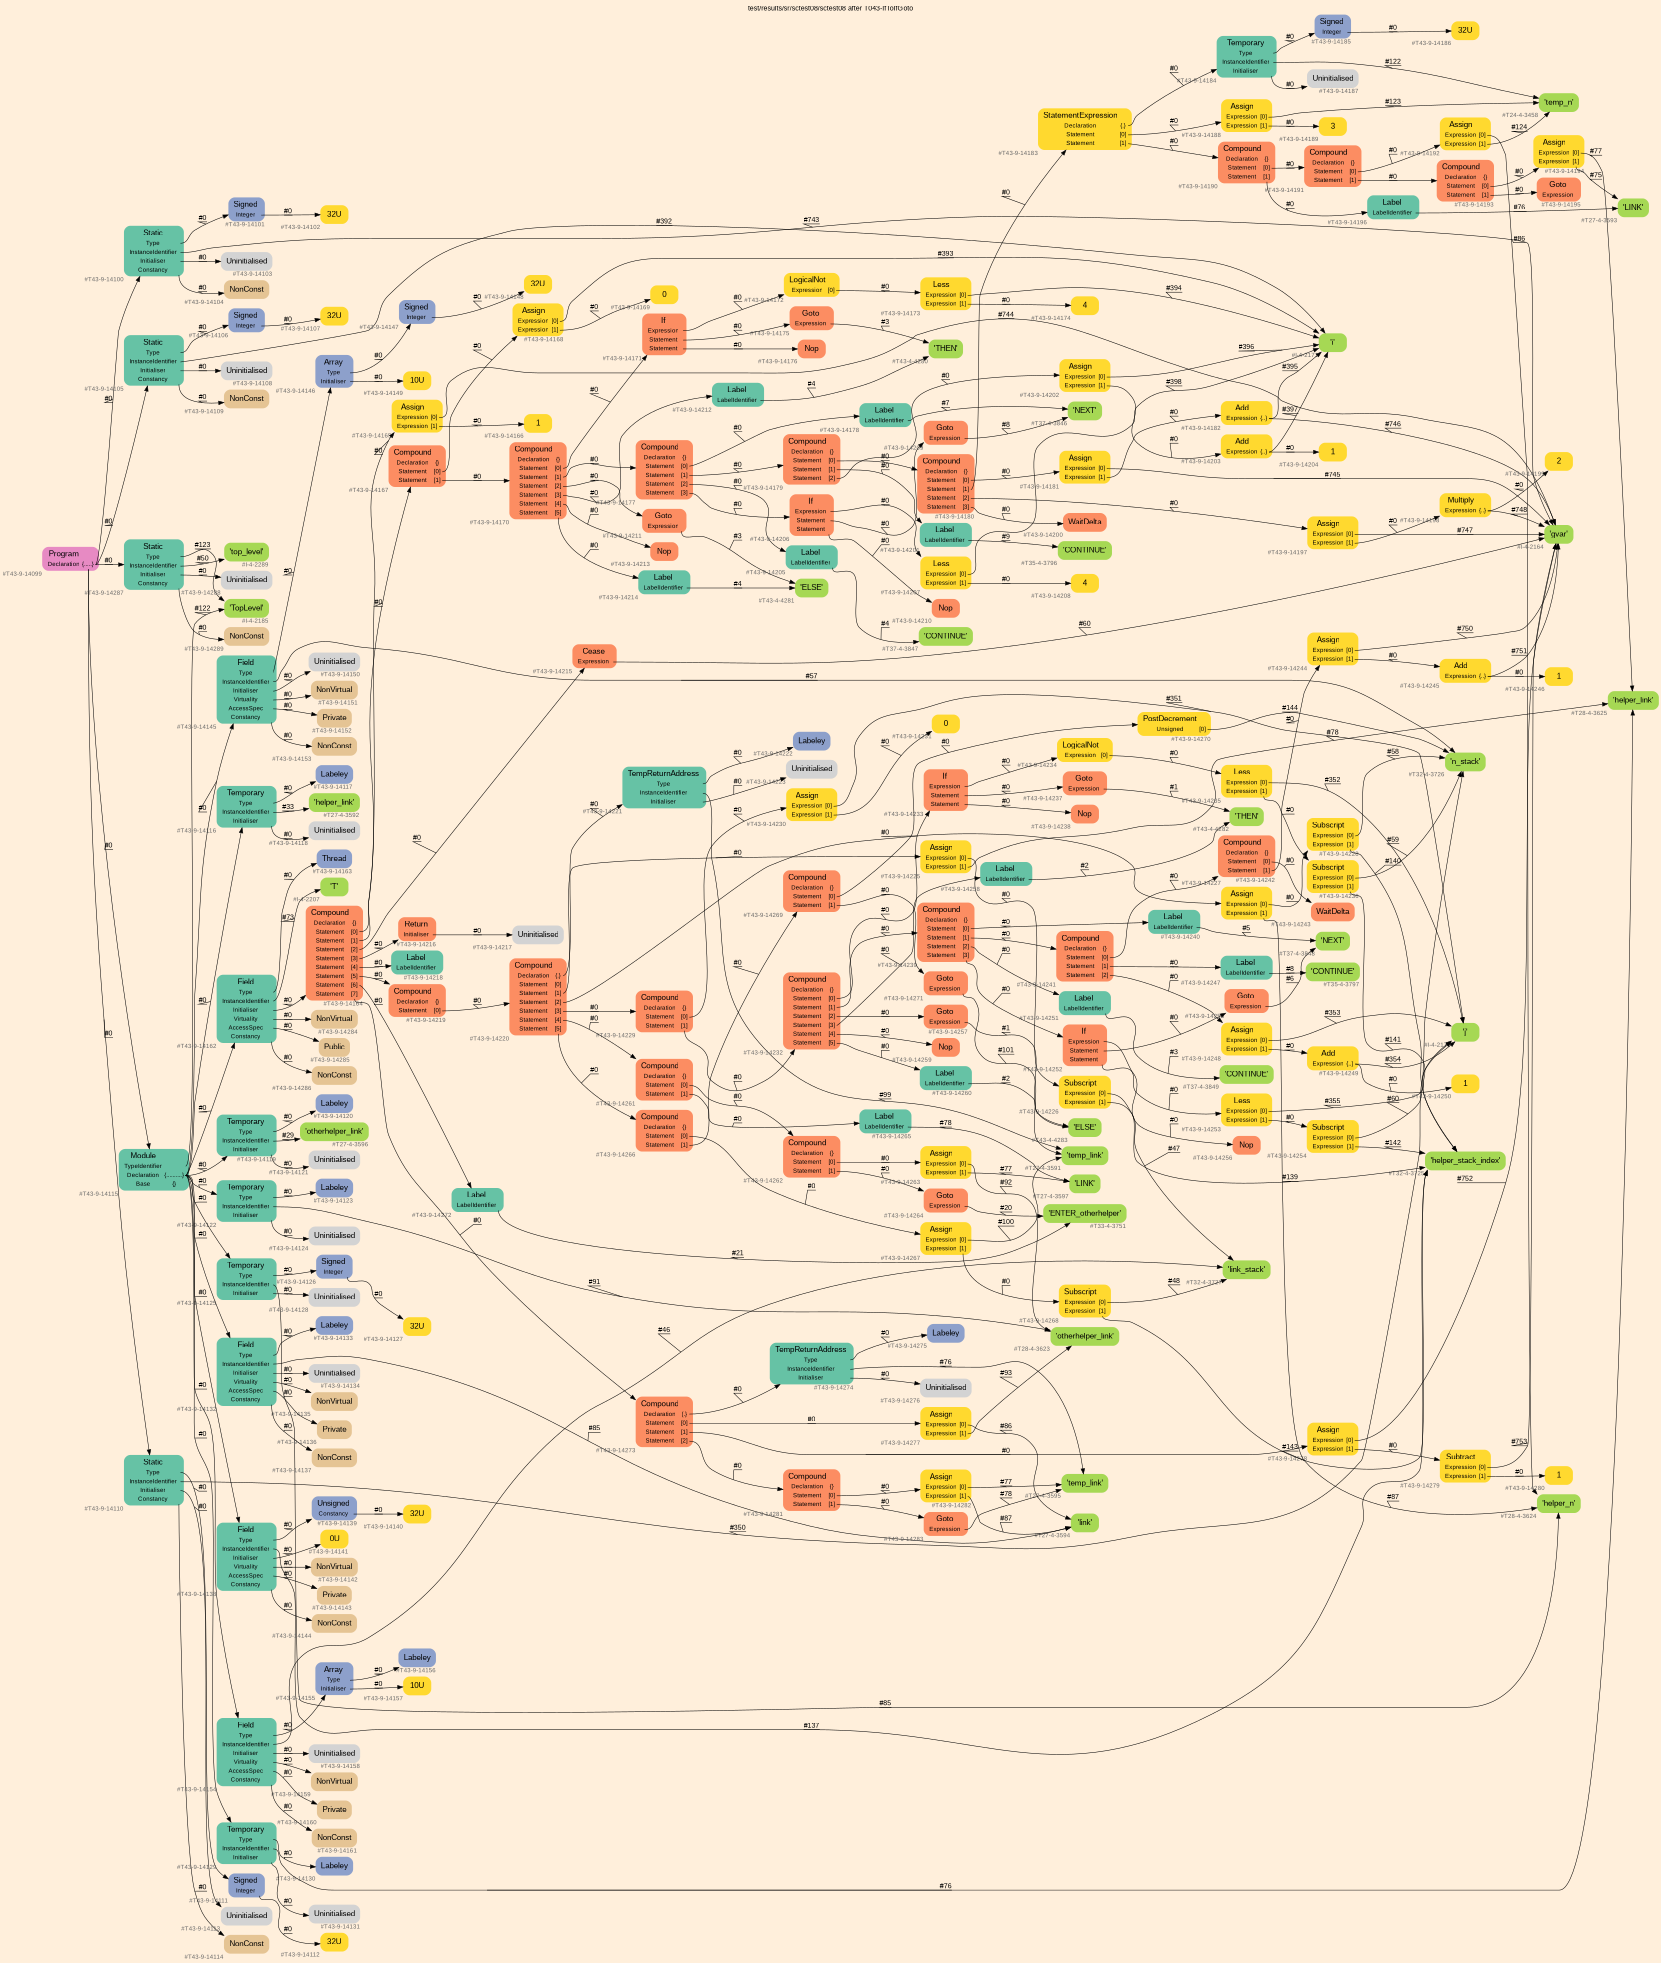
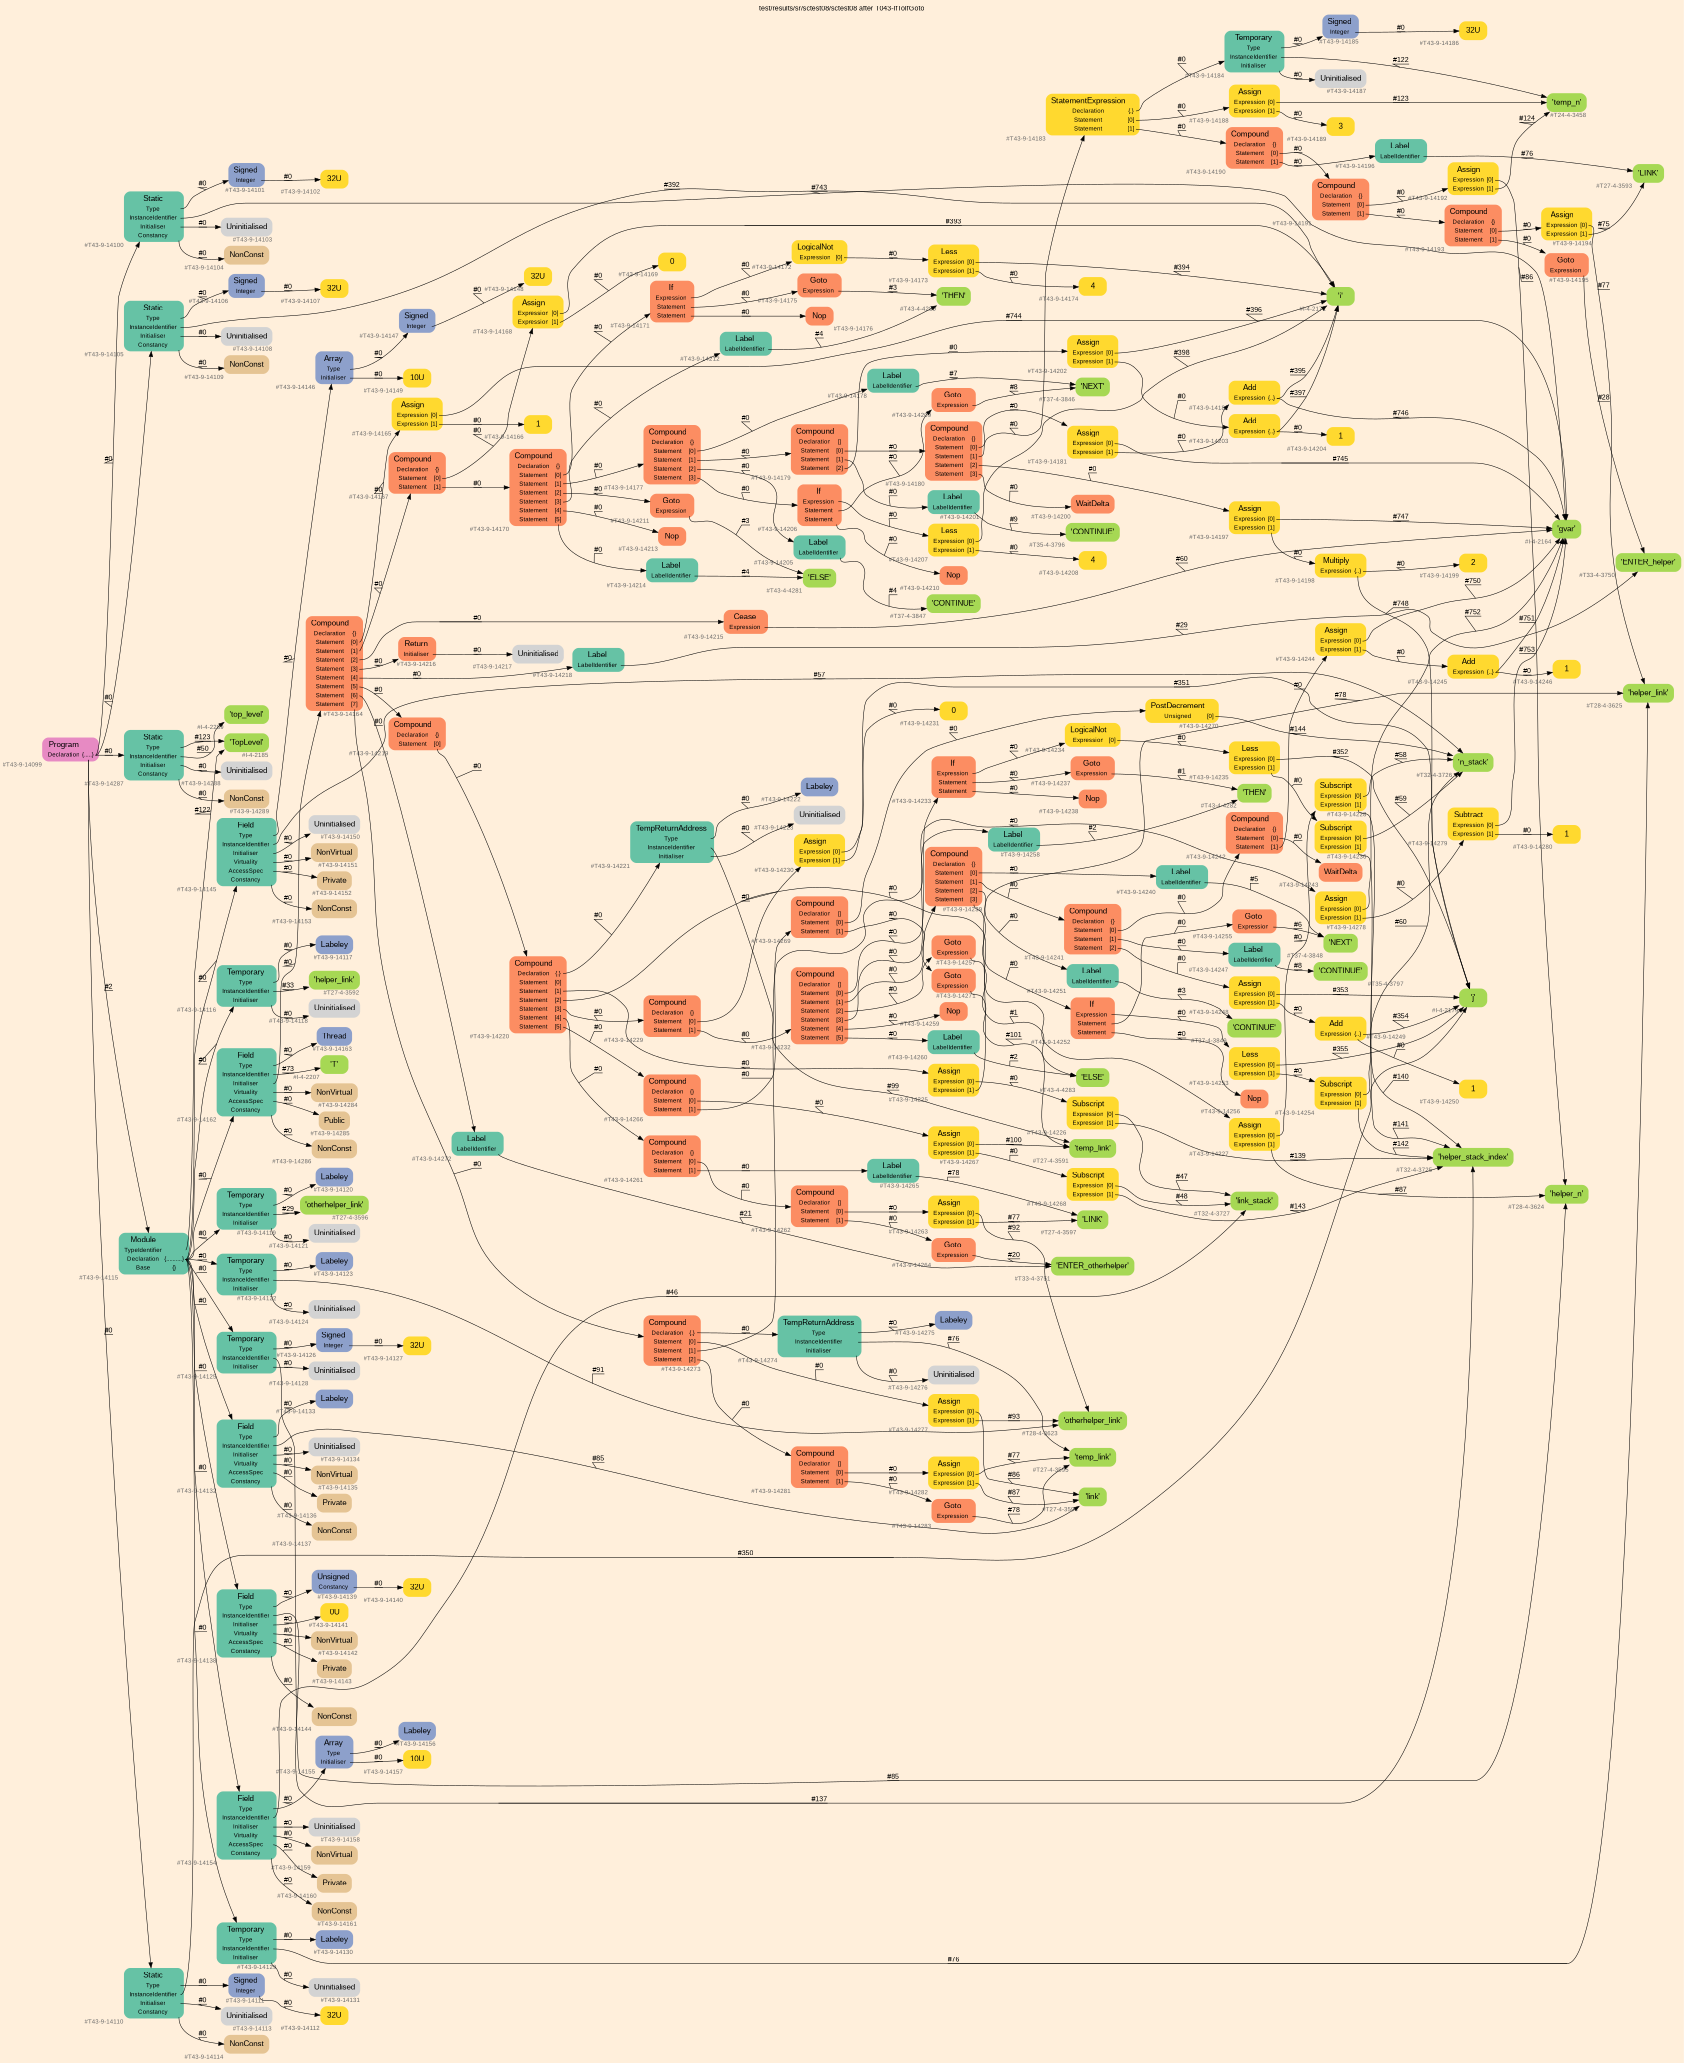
edge "Multiply" -> "'gvar'": now "Multiply" -> "'j'"
node "'ENTER_helper'": added
edge "Program" -> "Module": label "#0" -> "#2"
